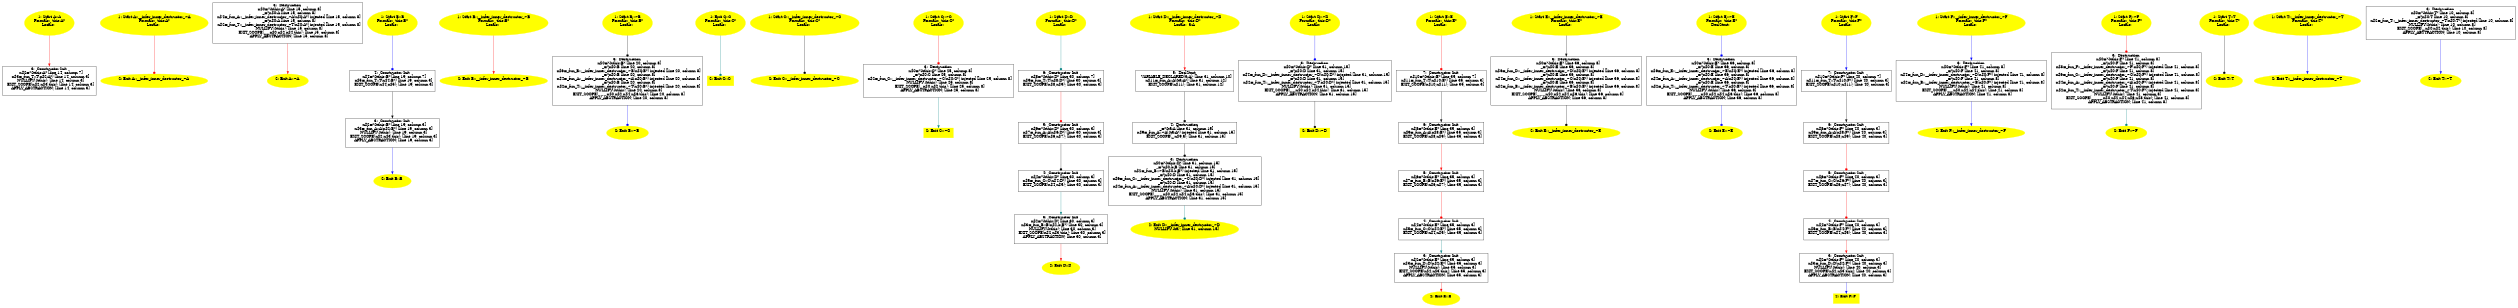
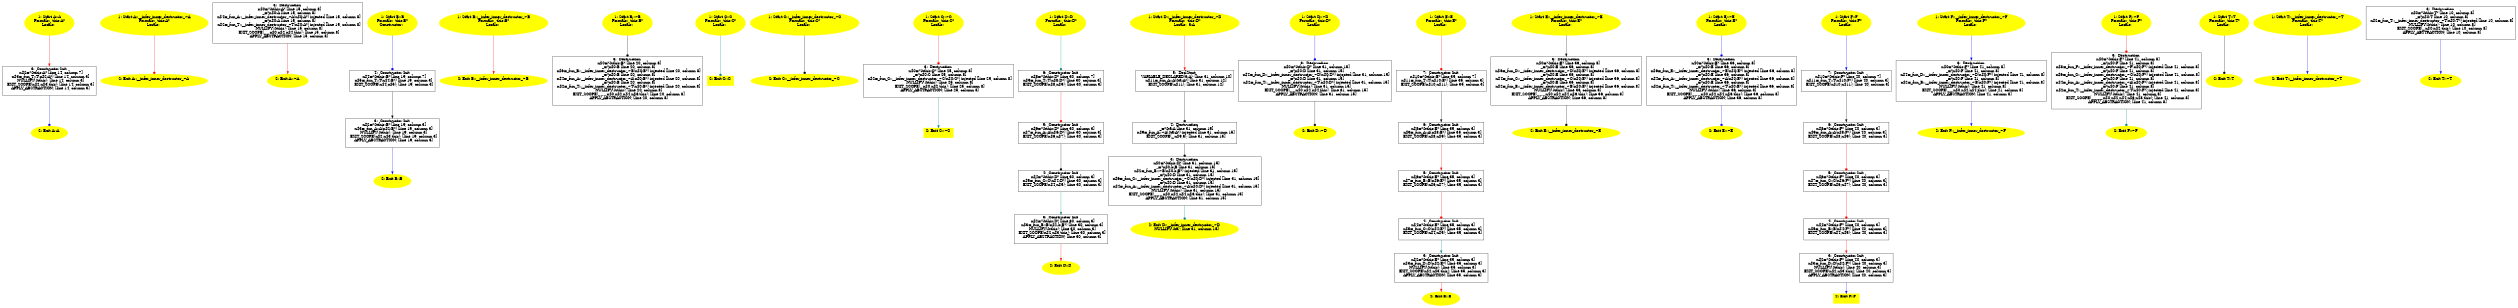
node "1: Start B::B Formals:  this:B* Locals:": label "1: Start B::B Formals:  this:B* Locals:" -> "1: Start B::B Formals:  this:B* Constructor:"
node "1: Exit C::C Formals:  this:C* Locals:": label "1: Exit C::C Formals:  this:C* Locals:" -> "1: Start C::C Formals:  this:C* Locals:"
node "1: Start E::~E Formals:  this:E* DeclStmt:": label "1: Start E::~E Formals:  this:E* DeclStmt:" -> "1: Start E::~E Formals:  this:E* Locals:"
node "2: Exit A::A": added
node "2: Exit B::~B": removed
node "2: Exit D::~D": shape box -> ellipse
